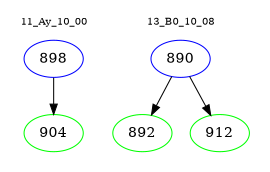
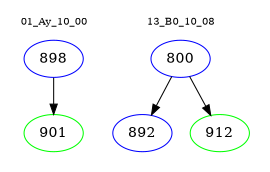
cluster "11_Ay_10_00": label "11_Ay_10_00" -> "01_Ay_10_00"
node "890": label "890" -> "800"
node "904": label "904" -> "901"
node "892": color green -> blue
